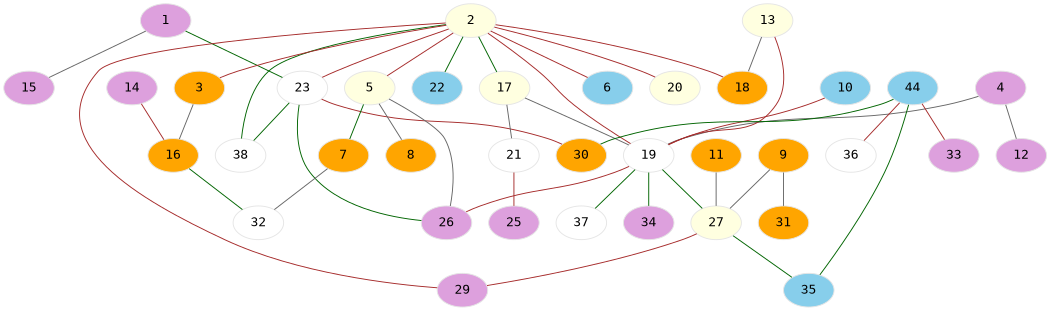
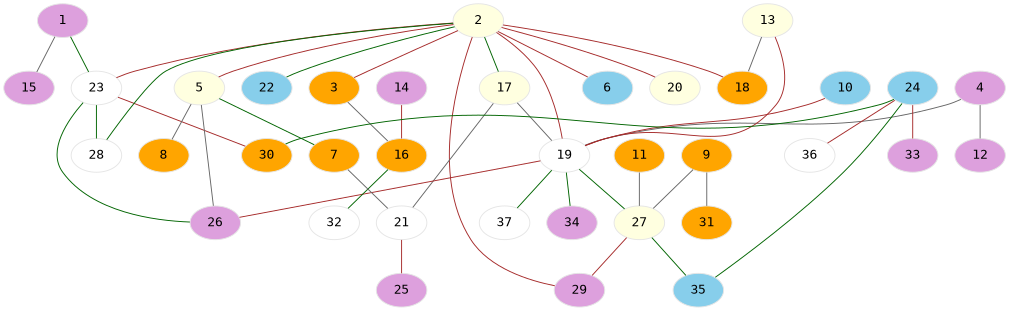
node "44": label "44" -> "24"
node "38": label "38" -> "28"
edge "7" -- "32": now "7" -- "21"
